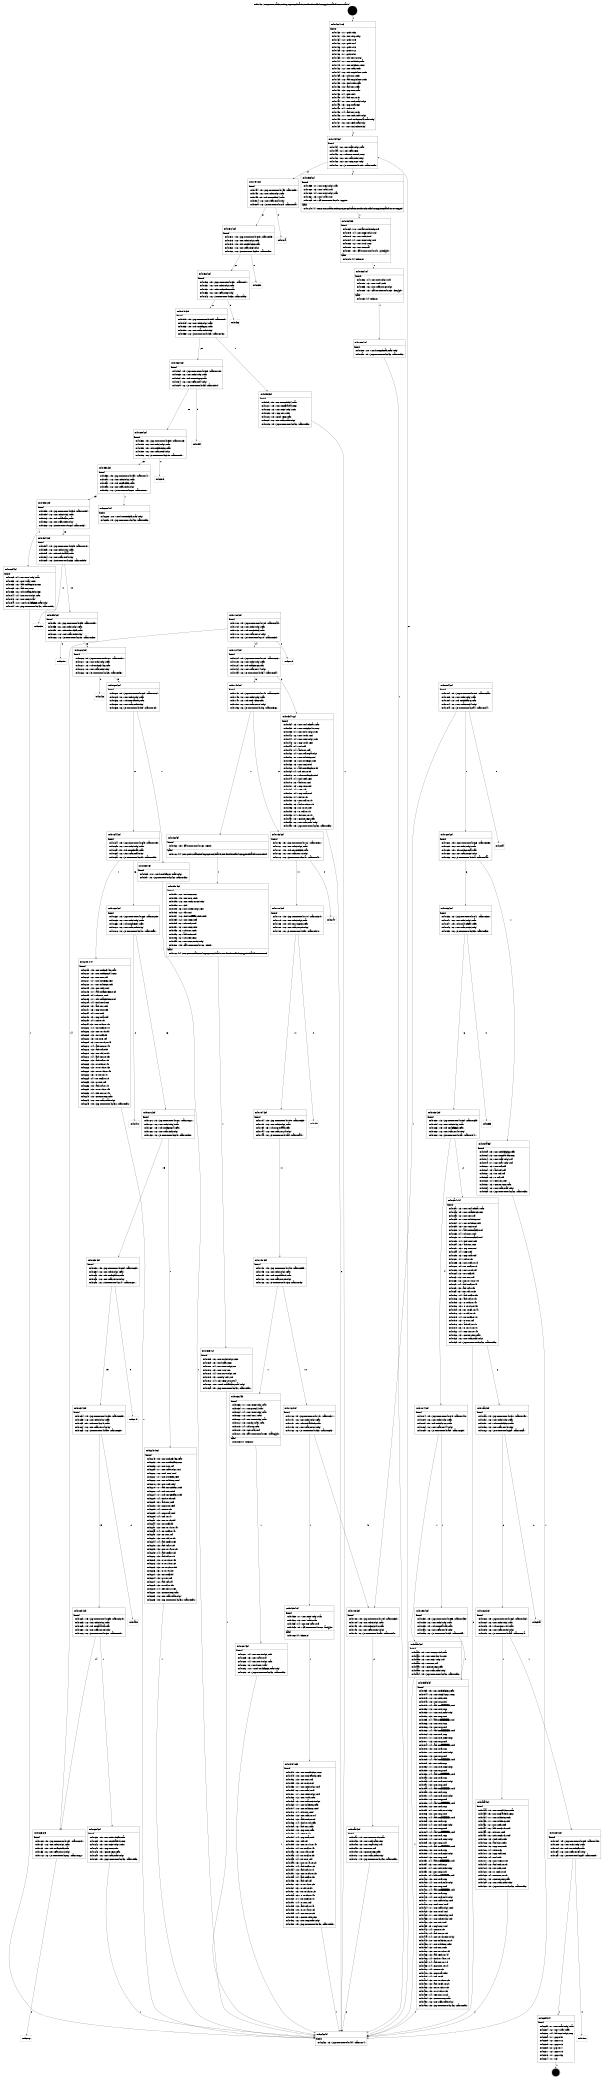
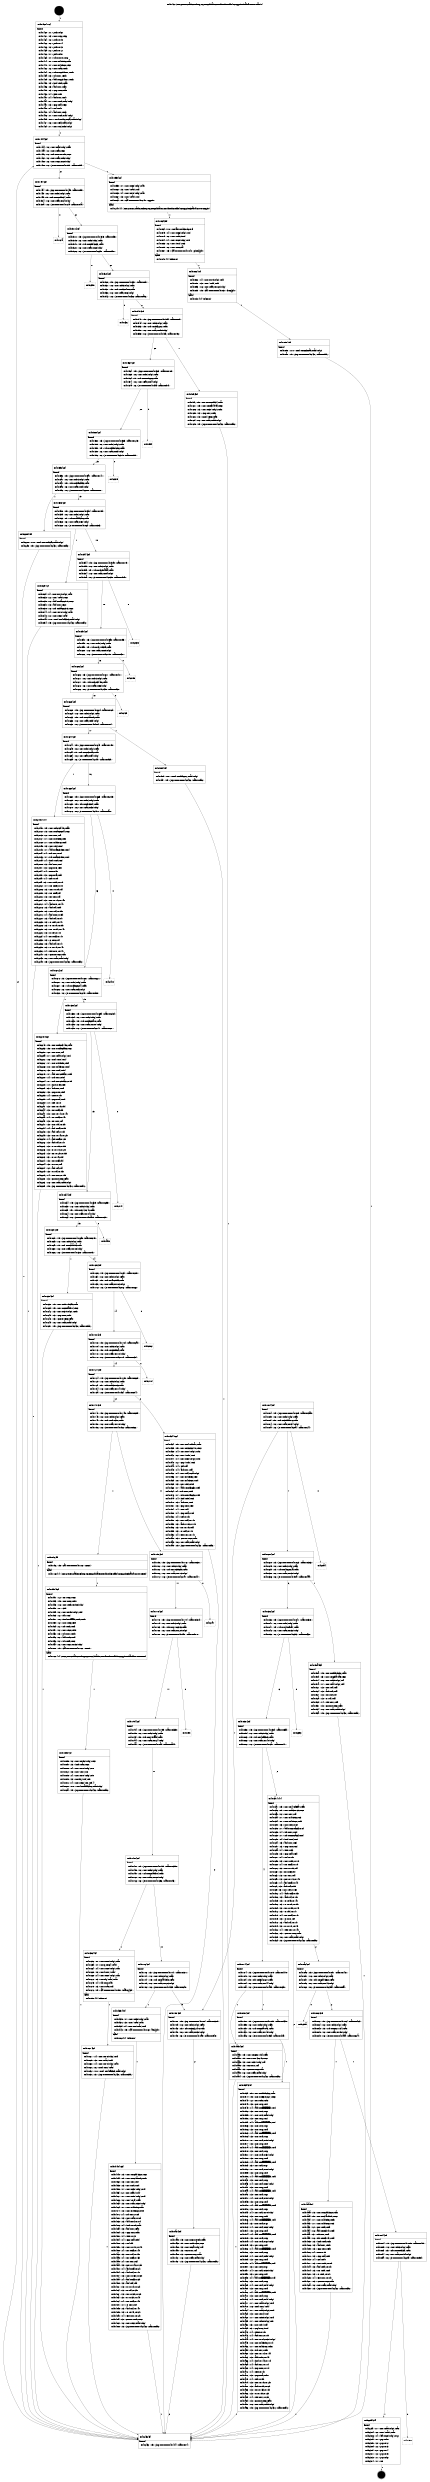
edge "0x401708 [28]" -> "0x4016ec [28]": reversed
edge "0x4022ee [15]" -> "0x40243c [5]": added, label "1"
